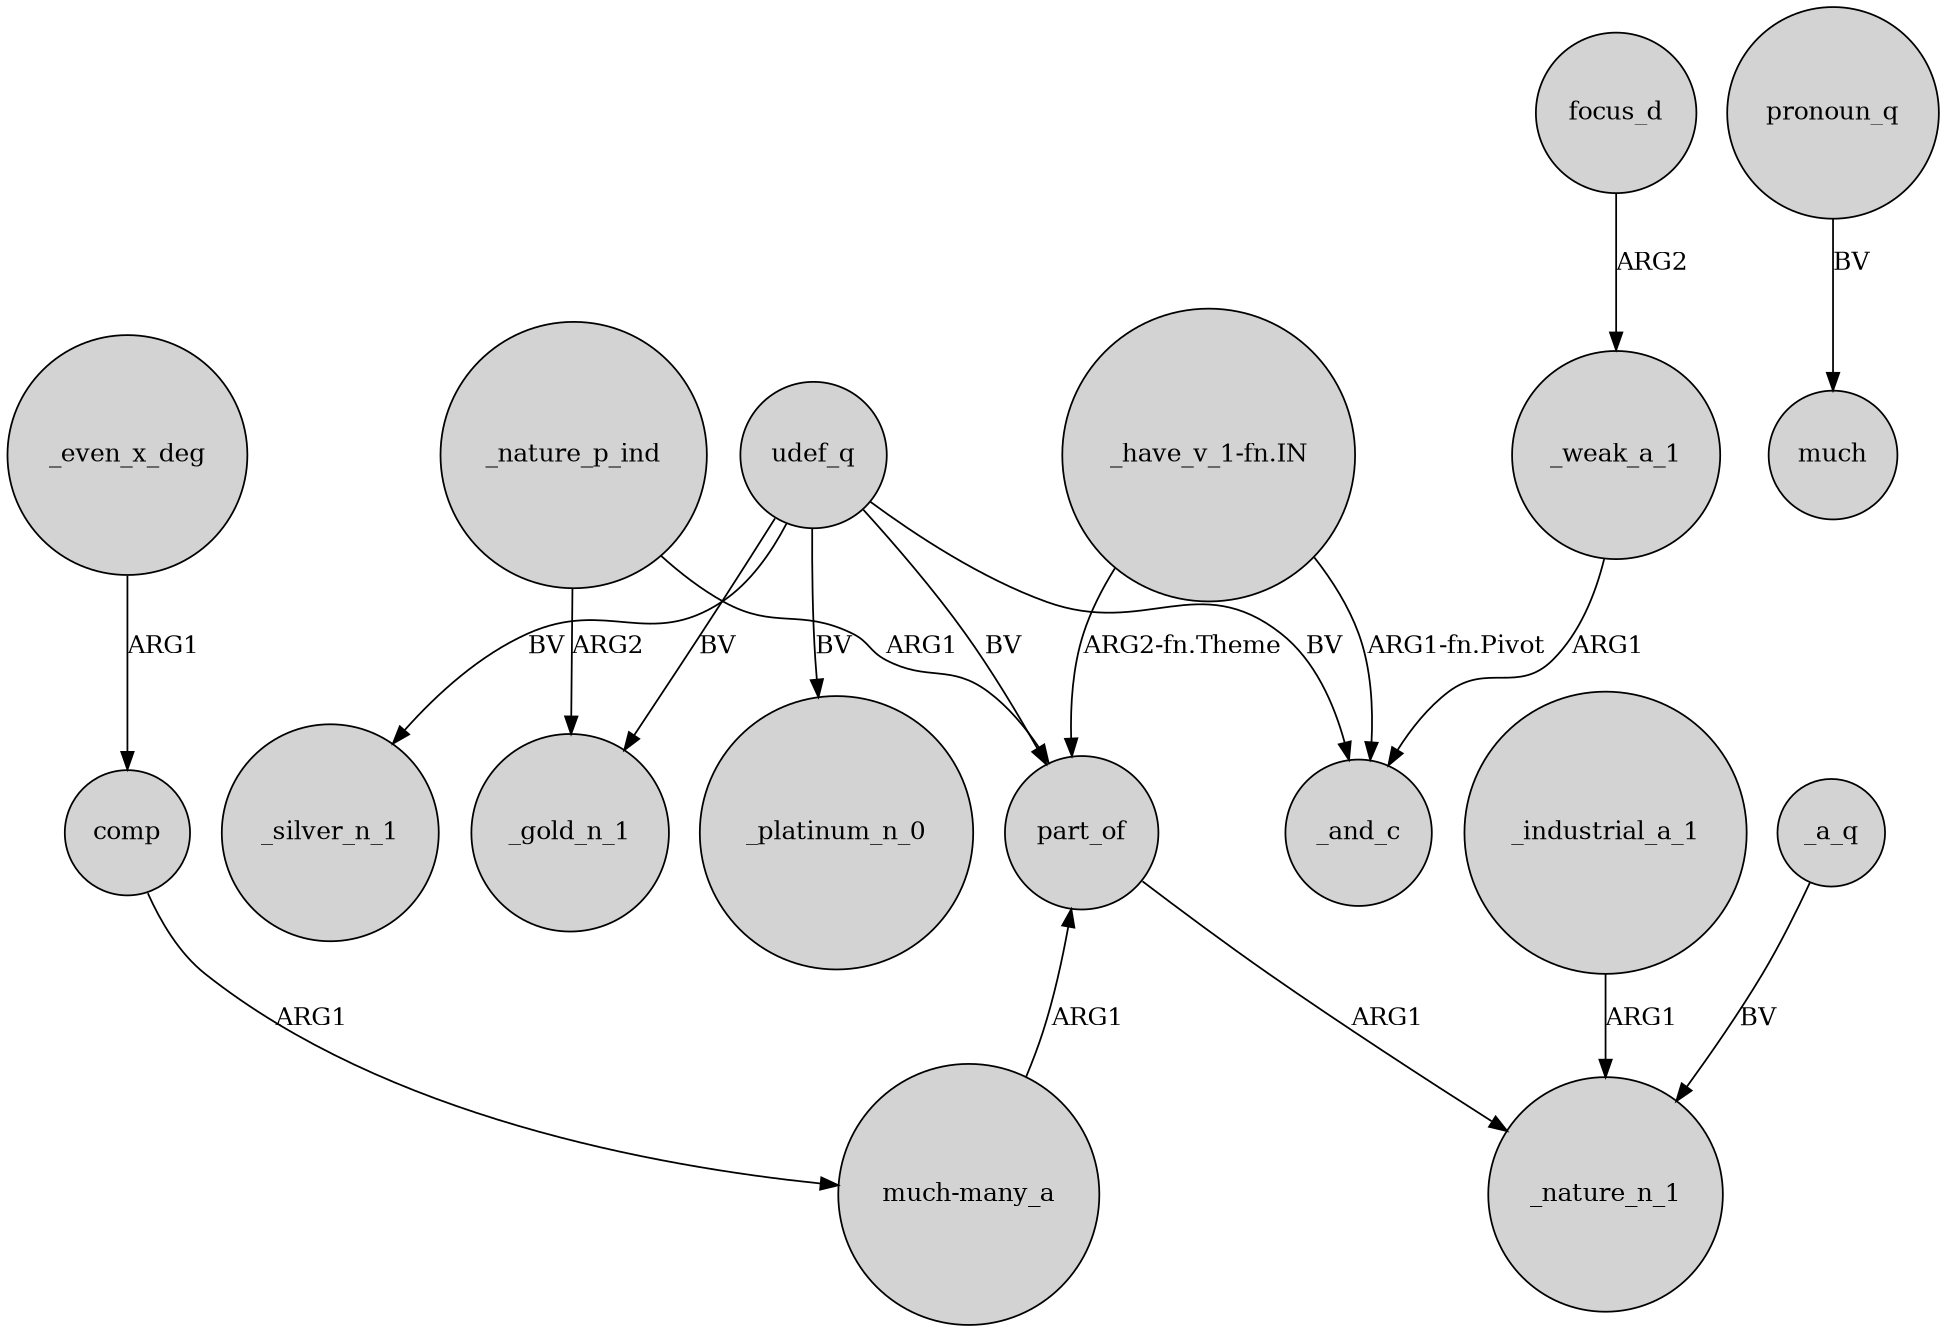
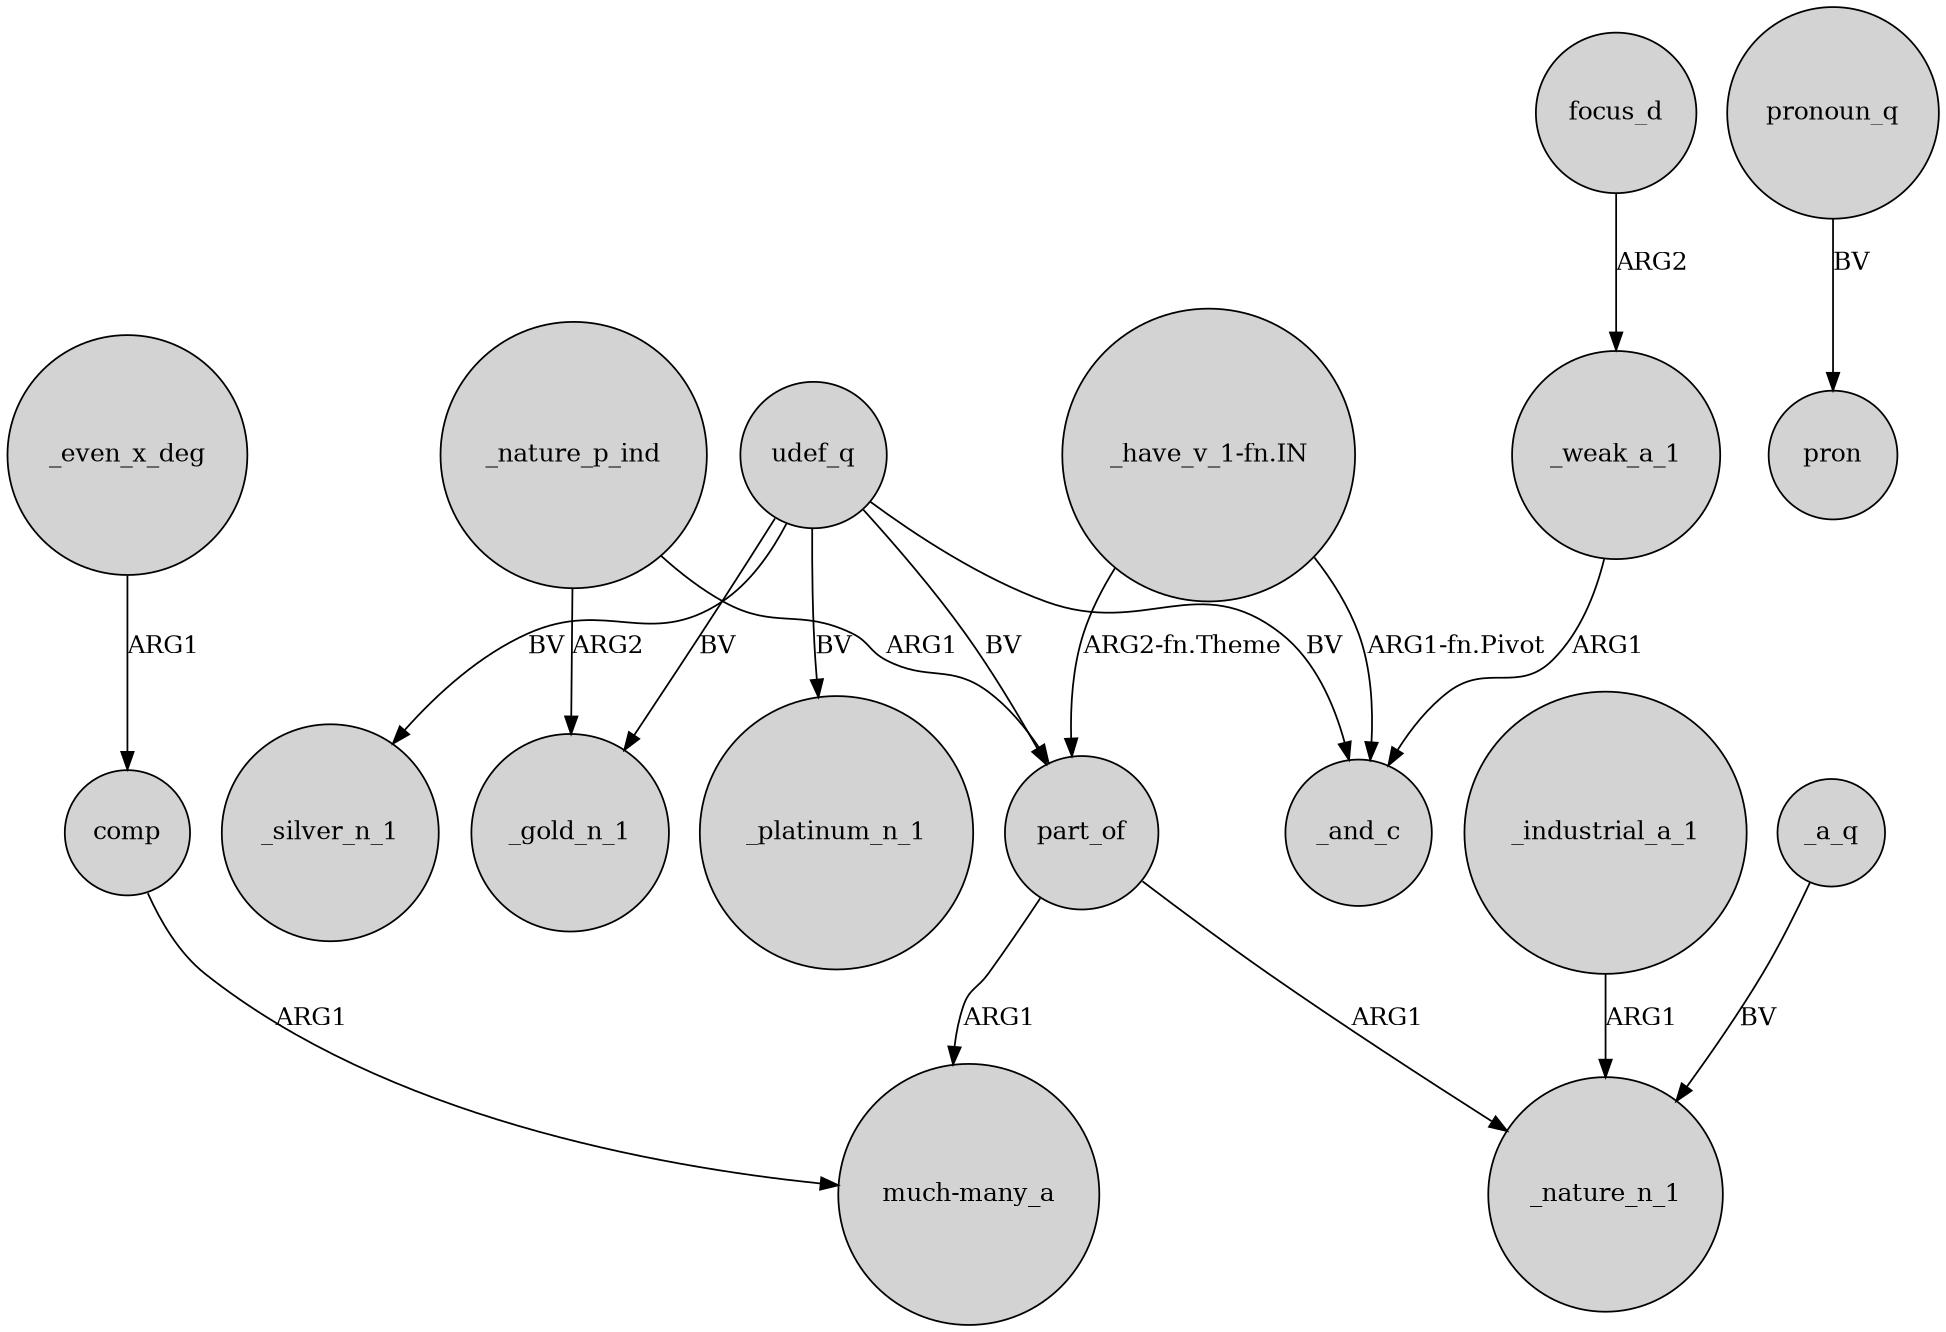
node "much": label "much" -> "pron"
node "_platinum_n_0": label "_platinum_n_0" -> "_platinum_n_1"
edge "much-many_a" -> "part_of": reversed
